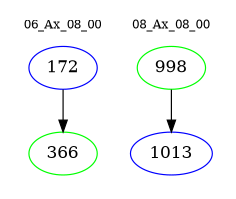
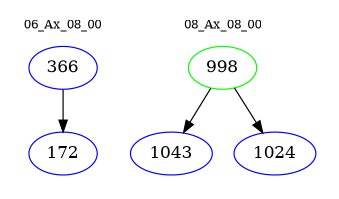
edge "172" -> "366": reversed
node "366": color green -> blue
node "1013": label "1013" -> "1043"
node "1024": added
